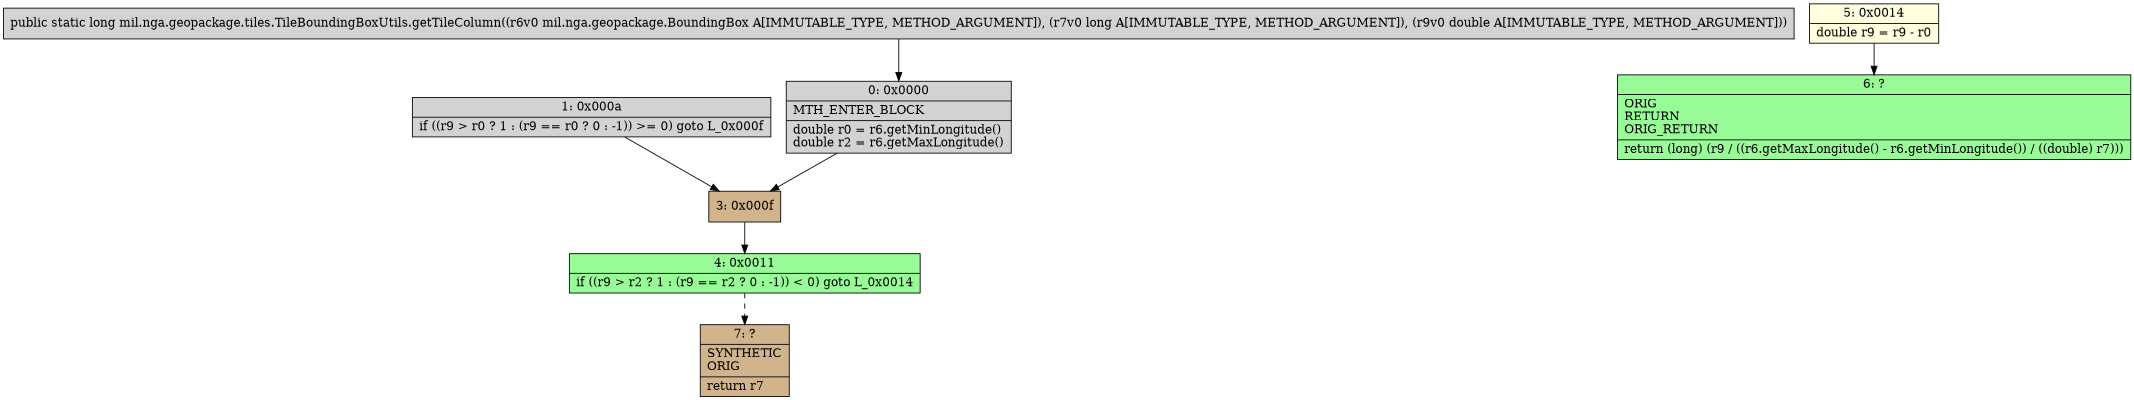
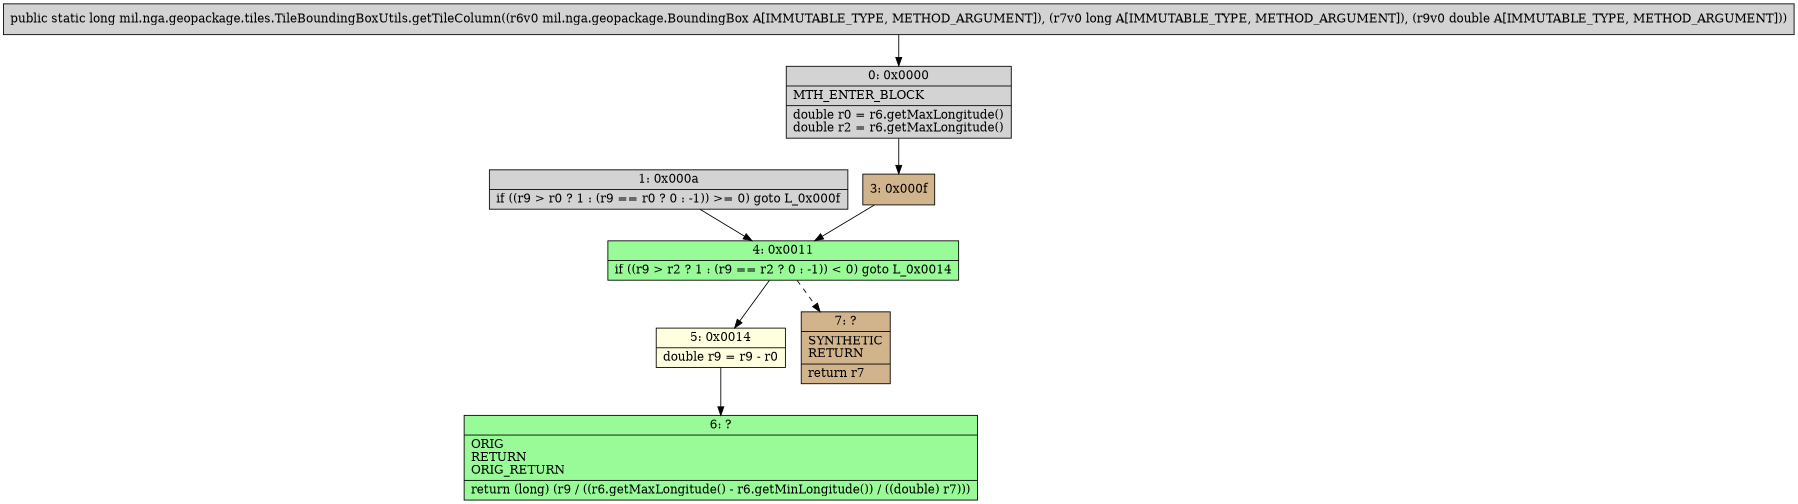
node "0: 0x0000": text "double r0 = r6.getMinLongitude()" -> "double r0 = r6.getMaxLongitude()"
edge "1: 0x000a" -> "3: 0x000f": now "1: 0x000a" -> "4: 0x0011"
edge "4: 0x0011" -> "5: 0x0014": added
node "7: ?": text "ORIG" -> "RETURN"
